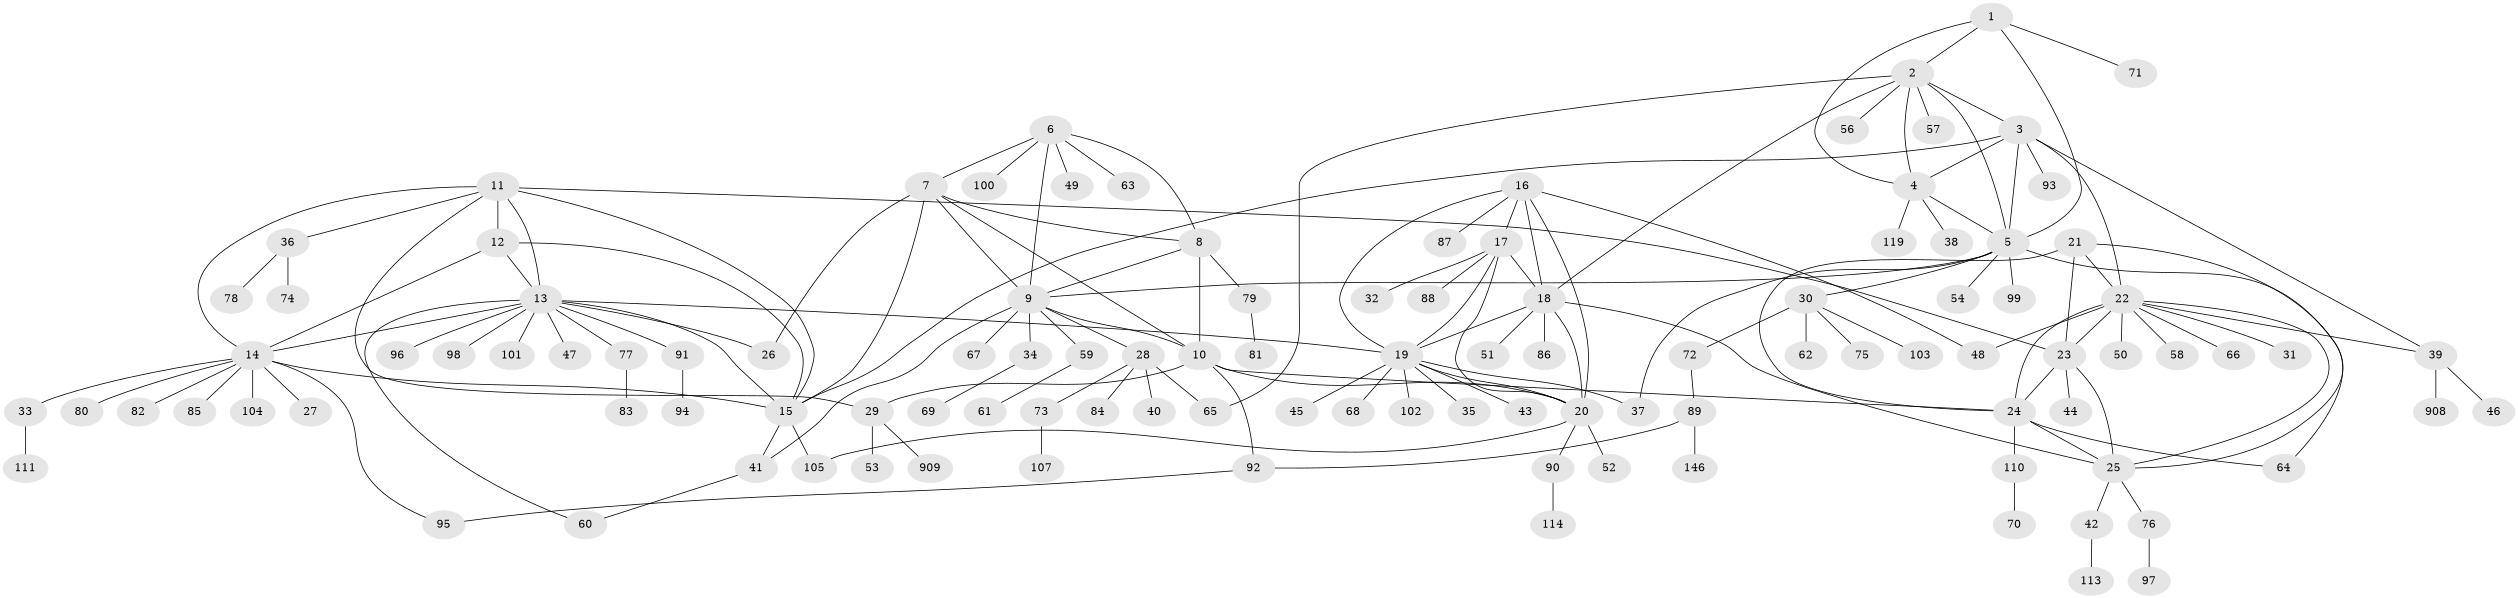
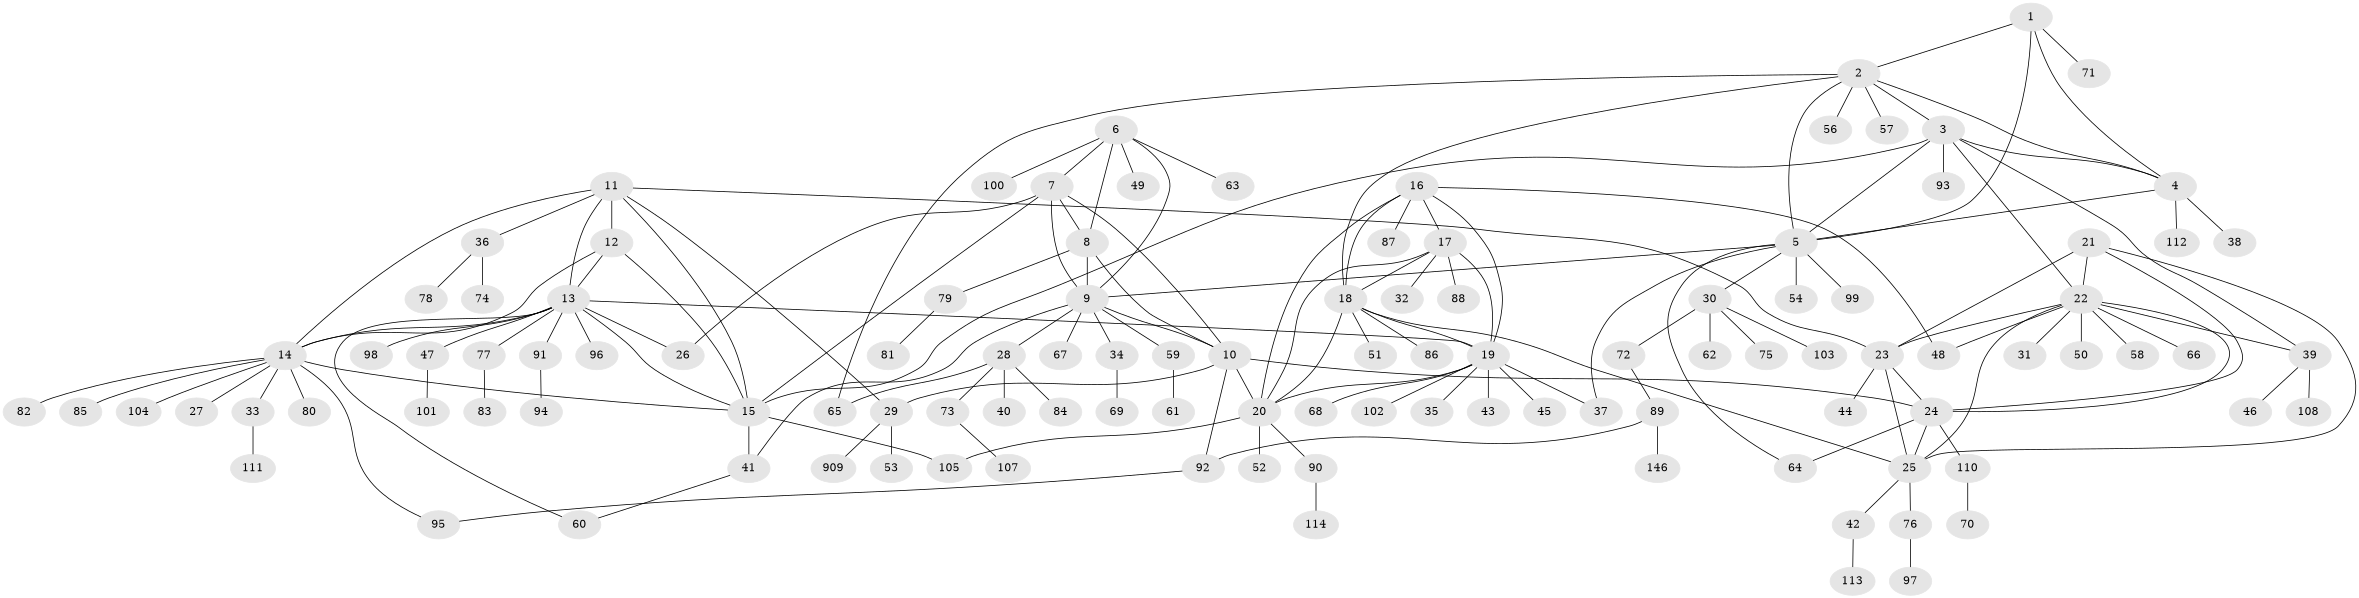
node "119": label "119" -> "112"
edge "13" -- "101": now "47" -- "101"
node "908": label "908" -> "108"
